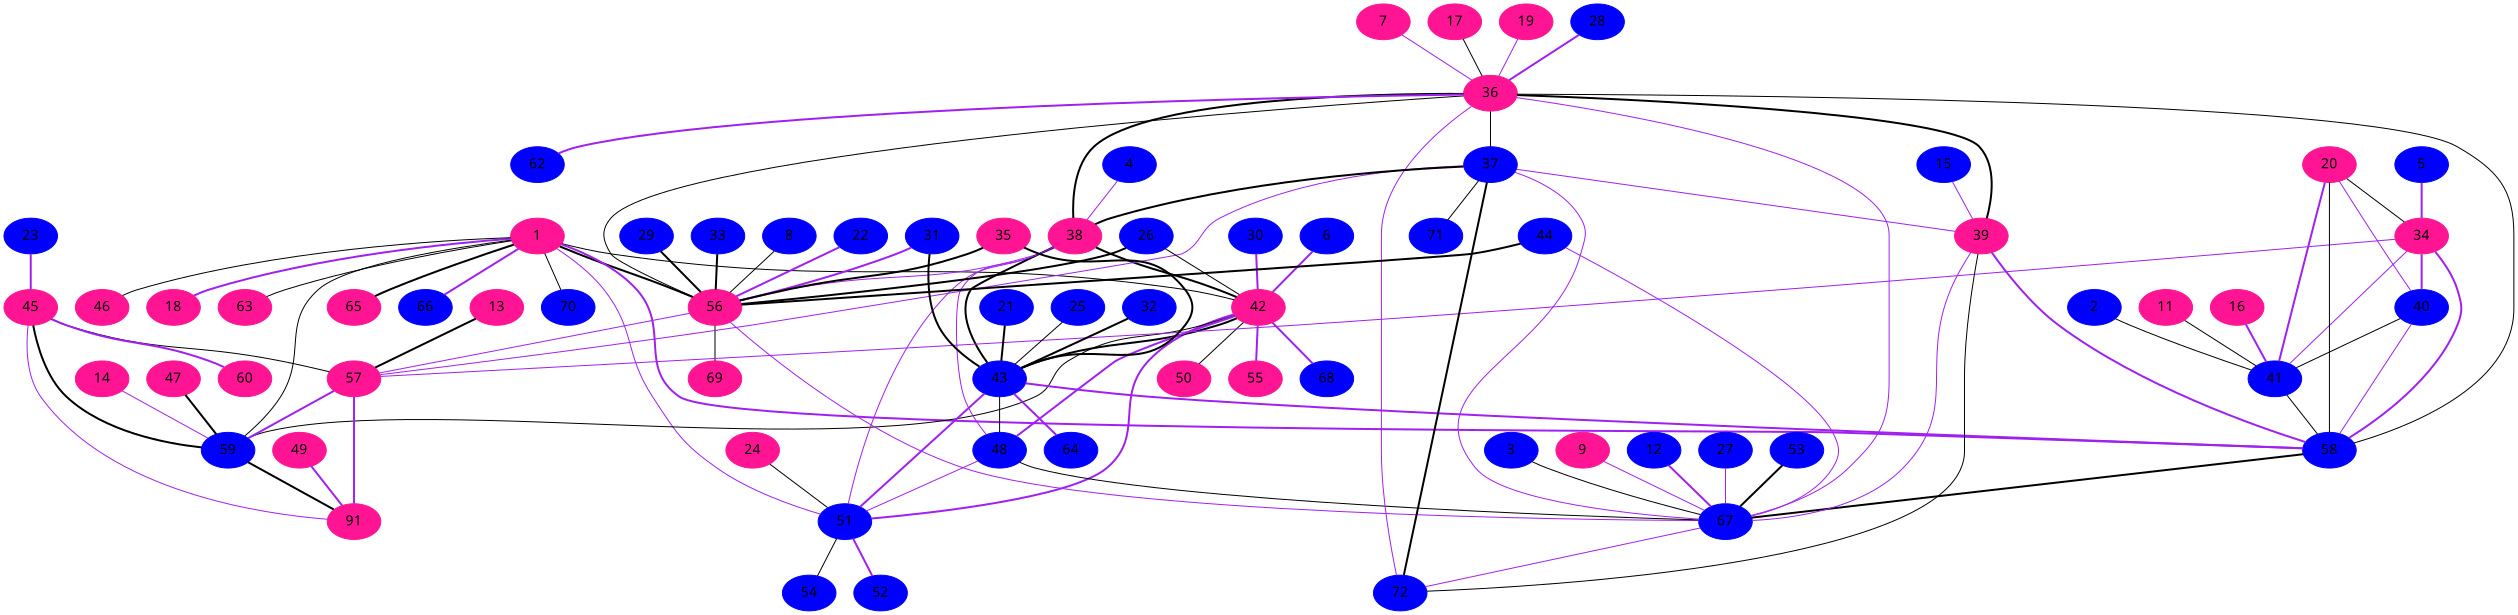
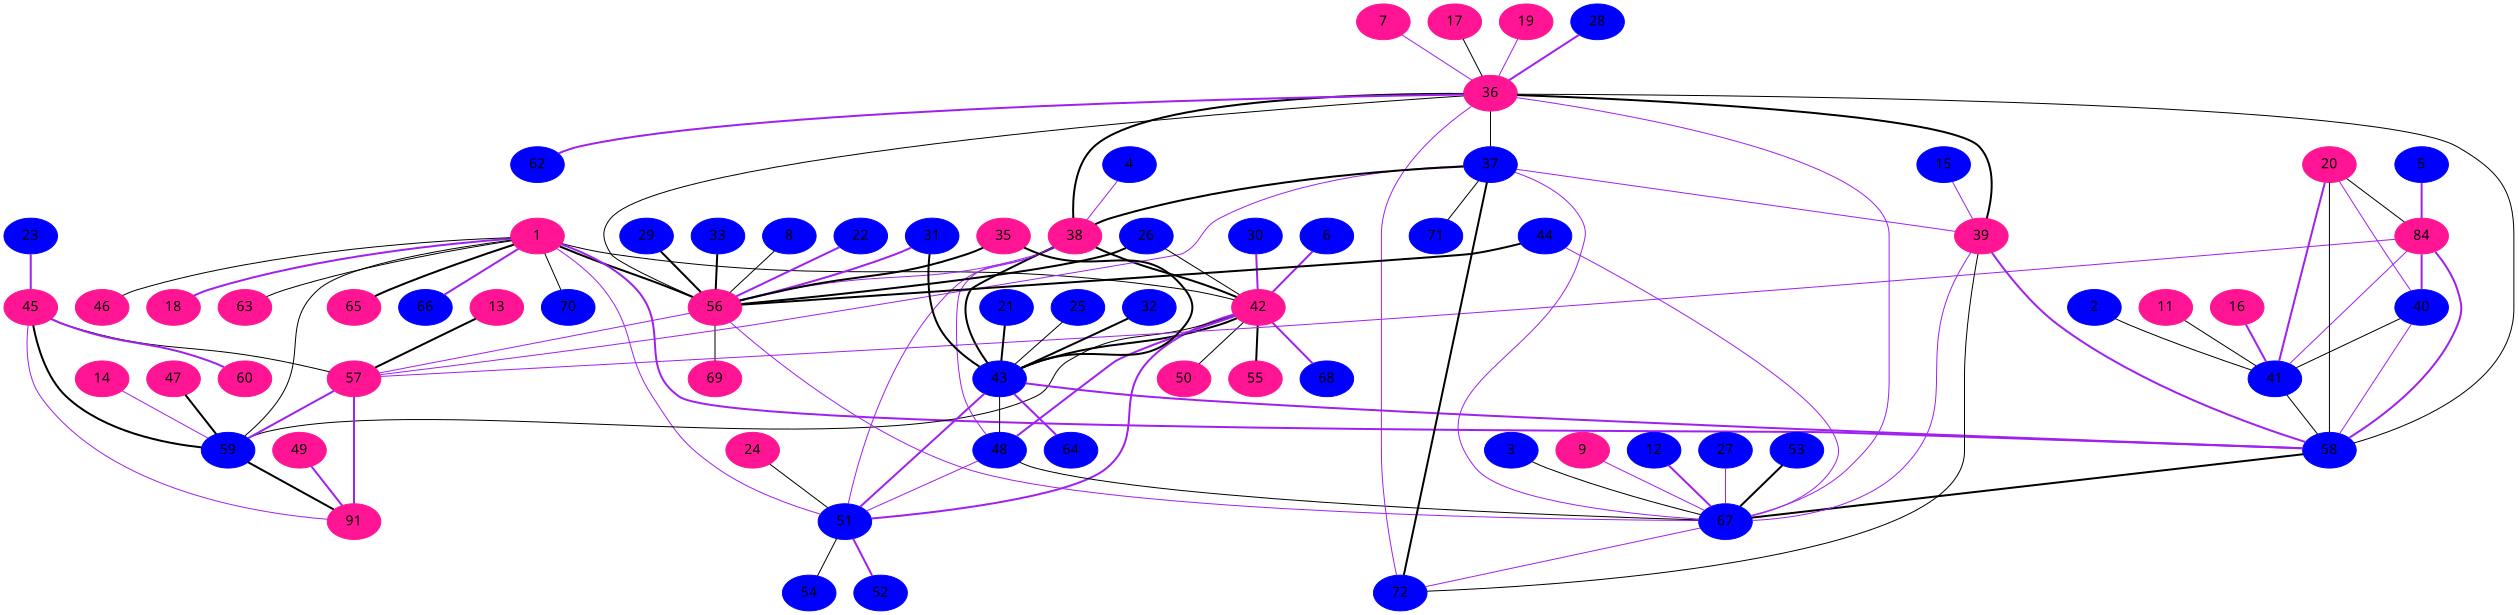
node "34": label "34" -> "84"
edge "42" -- "55": color purple -> black
